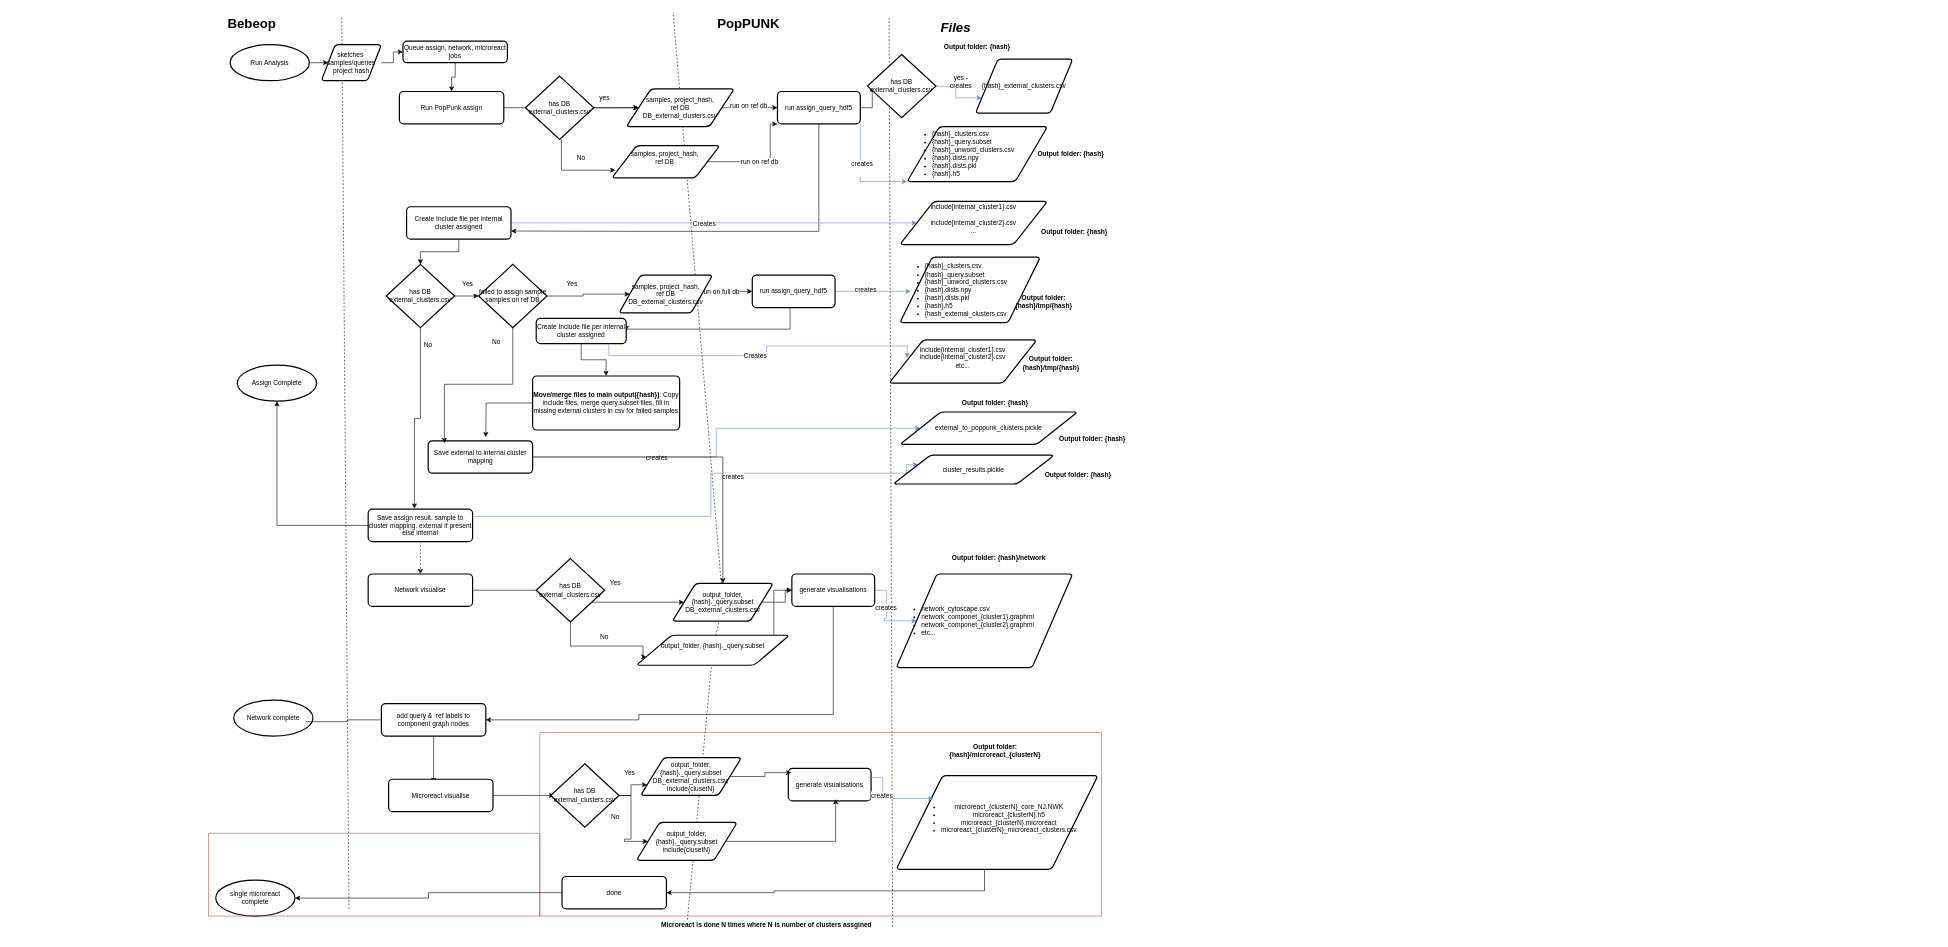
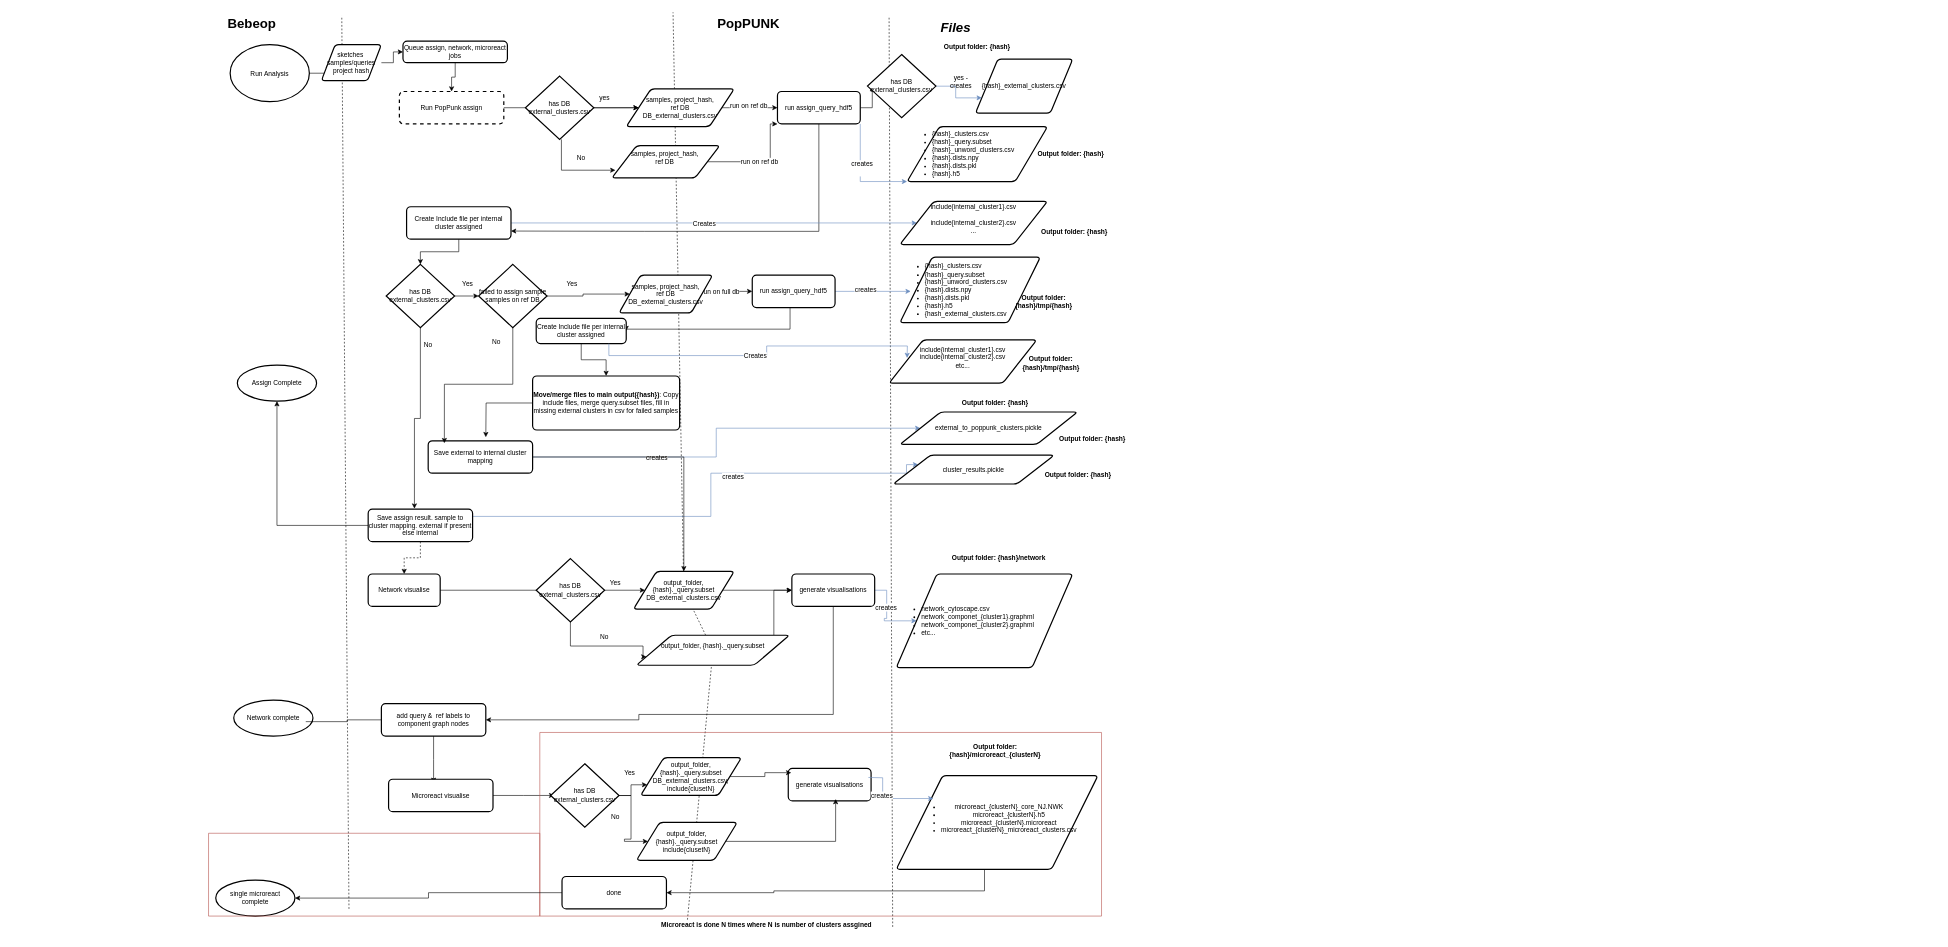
node "Run Analysis": size 79x36 -> 79x57
node "Run PopPunk assign": style solid -> dashed
node "Network visualise": size 104x32 -> 72x32
node "output_folder, {hash}._query.subset DB_external_clusters.csv": moved (723, 602) -> (684, 590)
